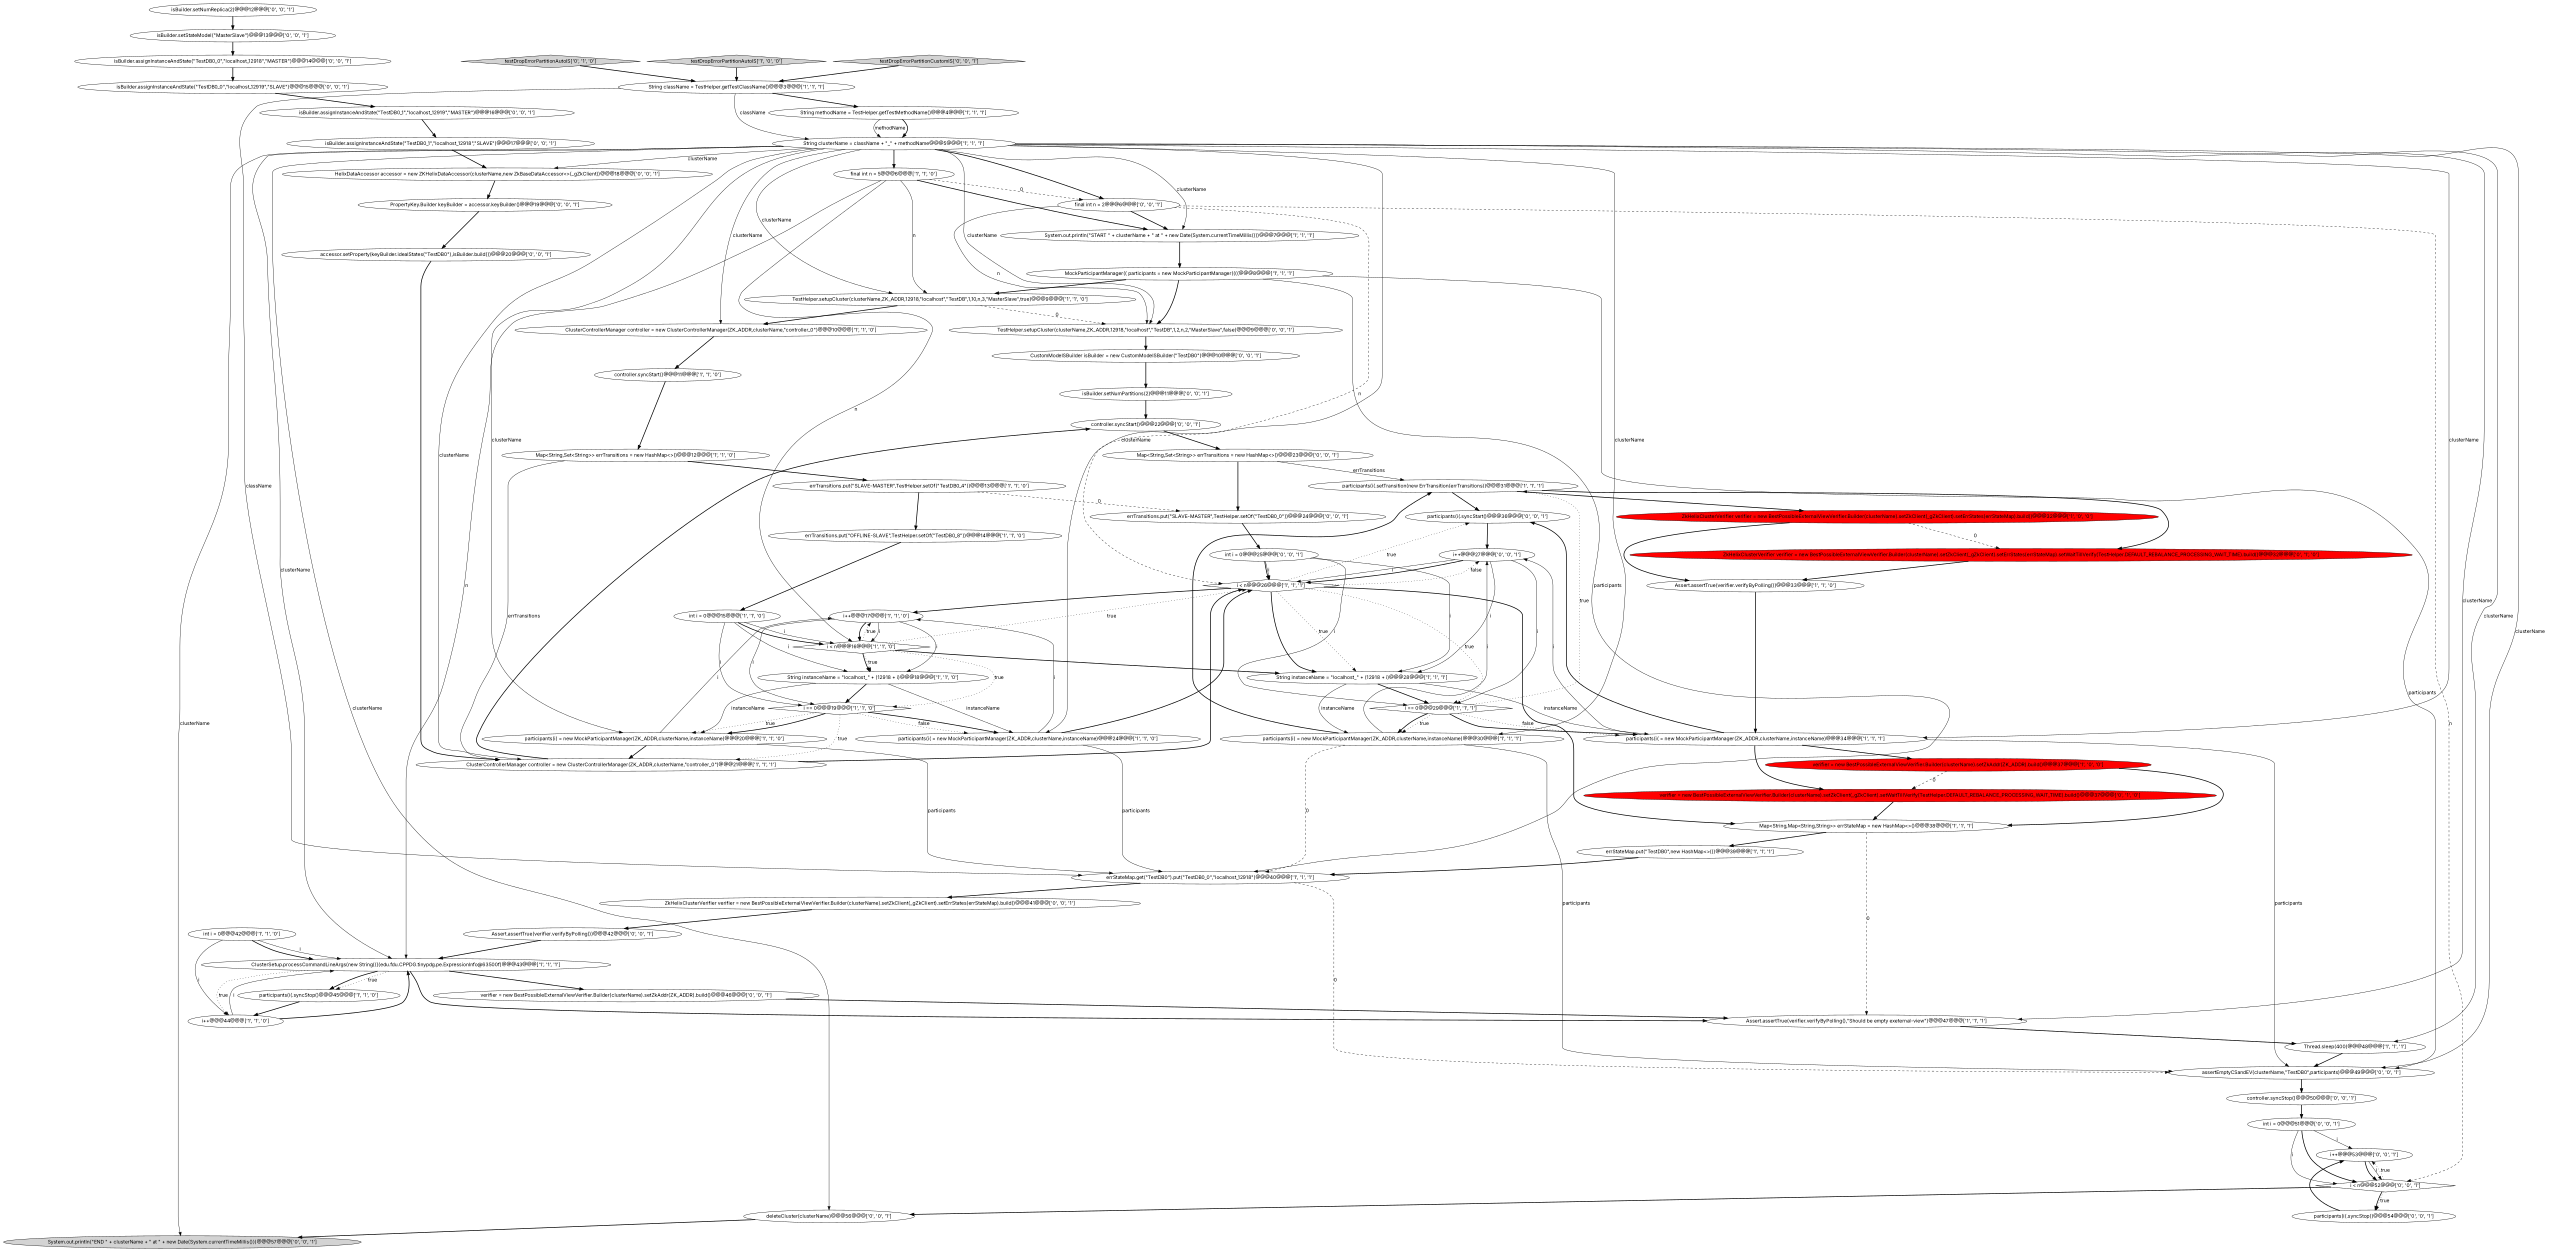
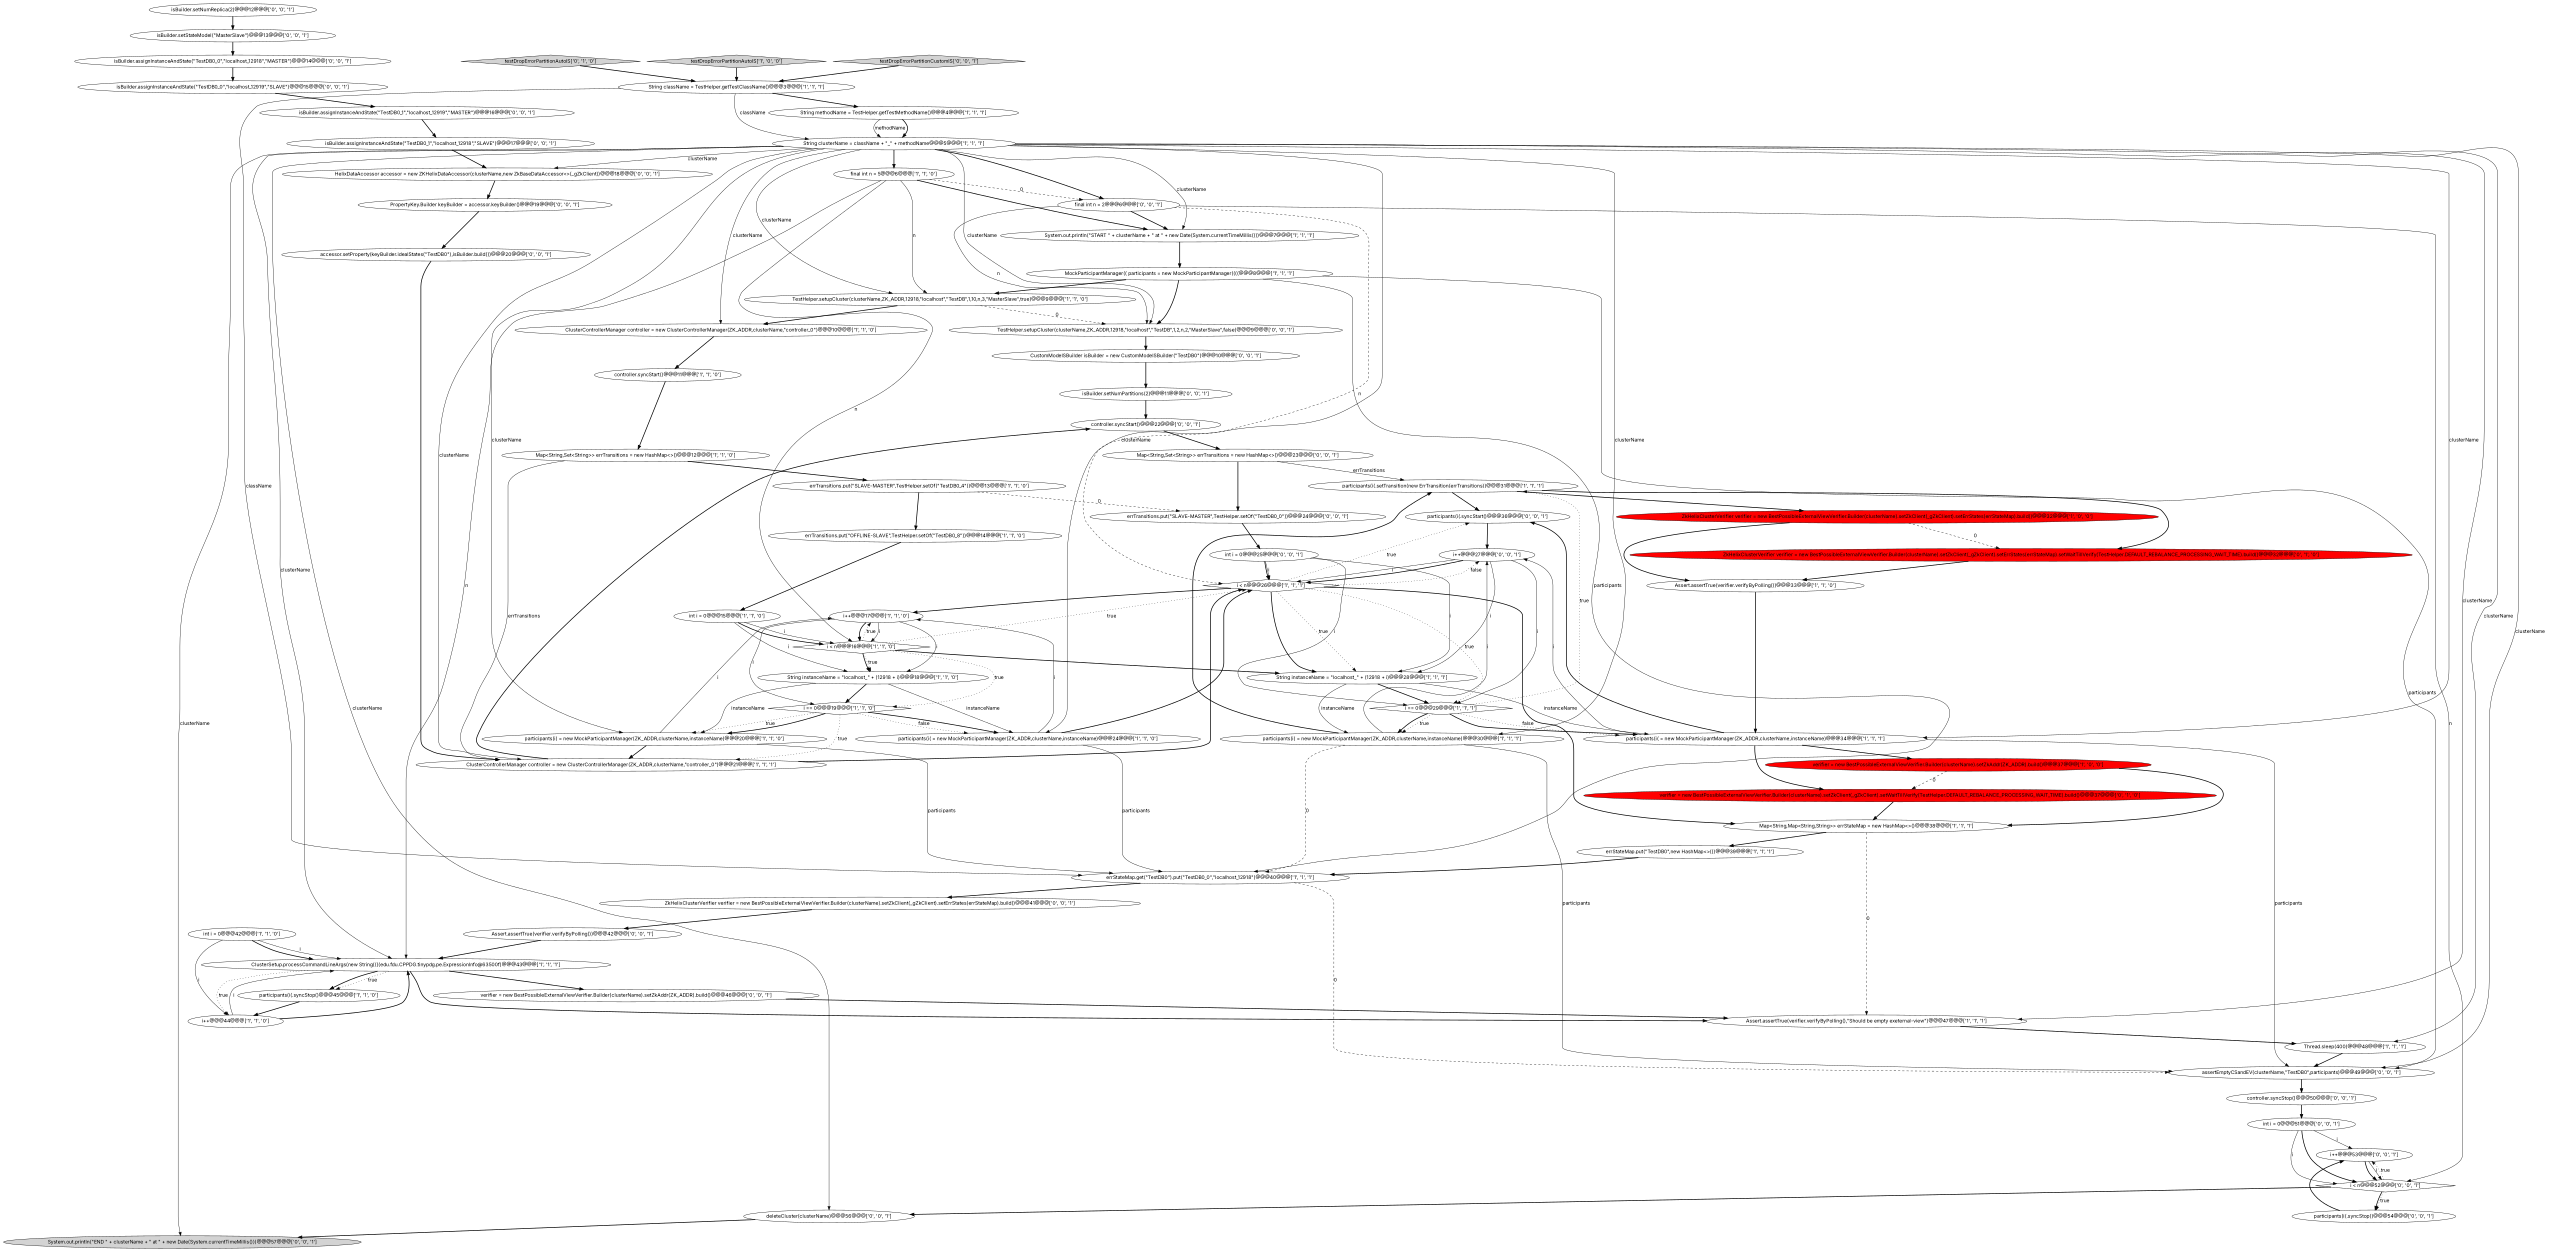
edge "final int n = 2@@@6@@@['0', '0', '1']" -> "i < n@@@52@@@['0', '0', '1']": style dashed -> solid
edge "int i = 0@@@15@@@['1', '1', '0']" -> "i == 0@@@19@@@['1', '1', '0']": removed, label "i"
